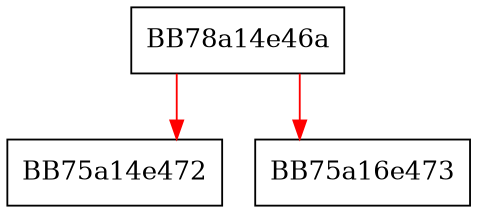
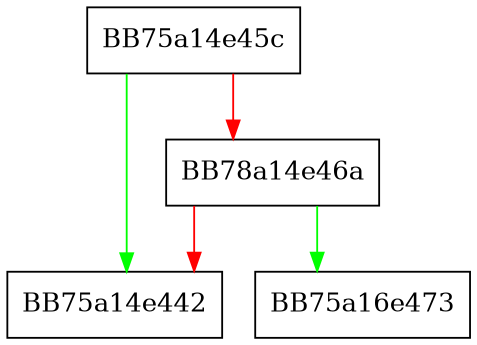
node "BB75a14e45c": added
edge "BB78a14e46a" -> "BB75a16e473": color red -> green
node "BB75a14e472": label "BB75a14e472" -> "BB75a14e442"
